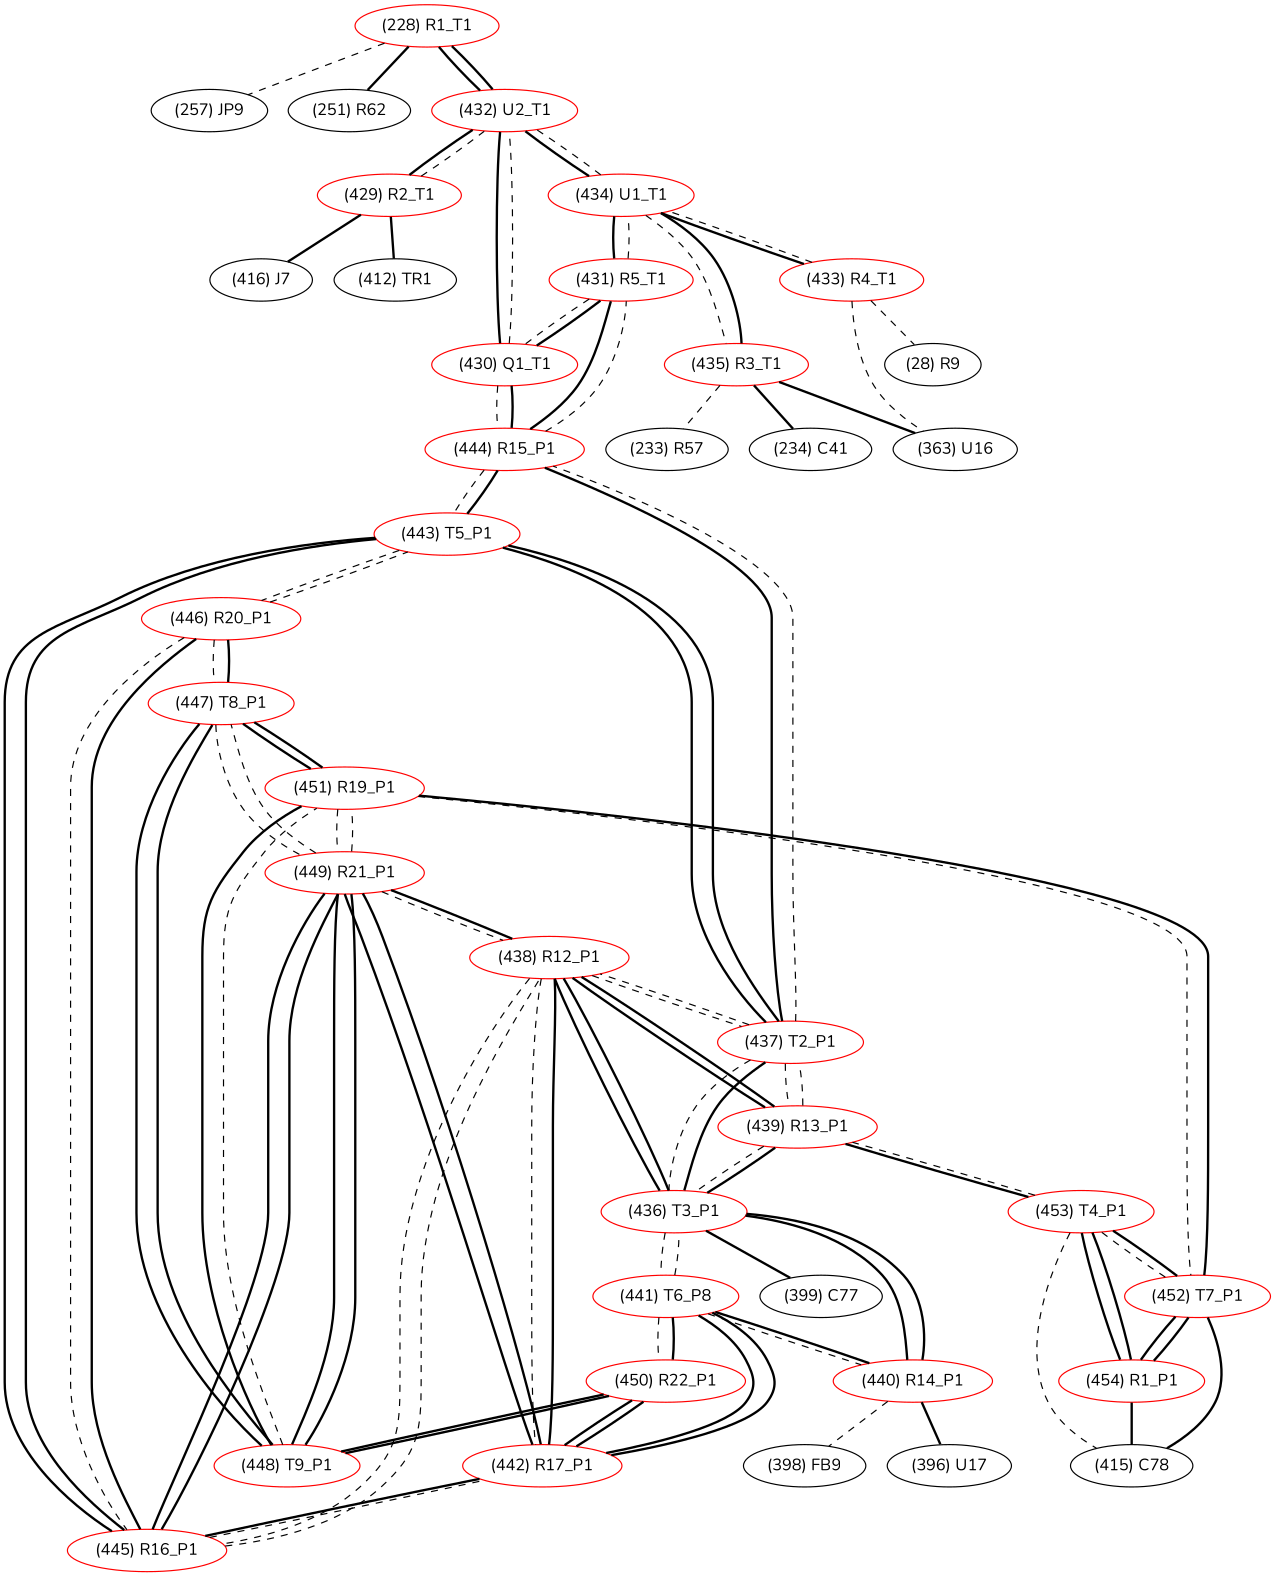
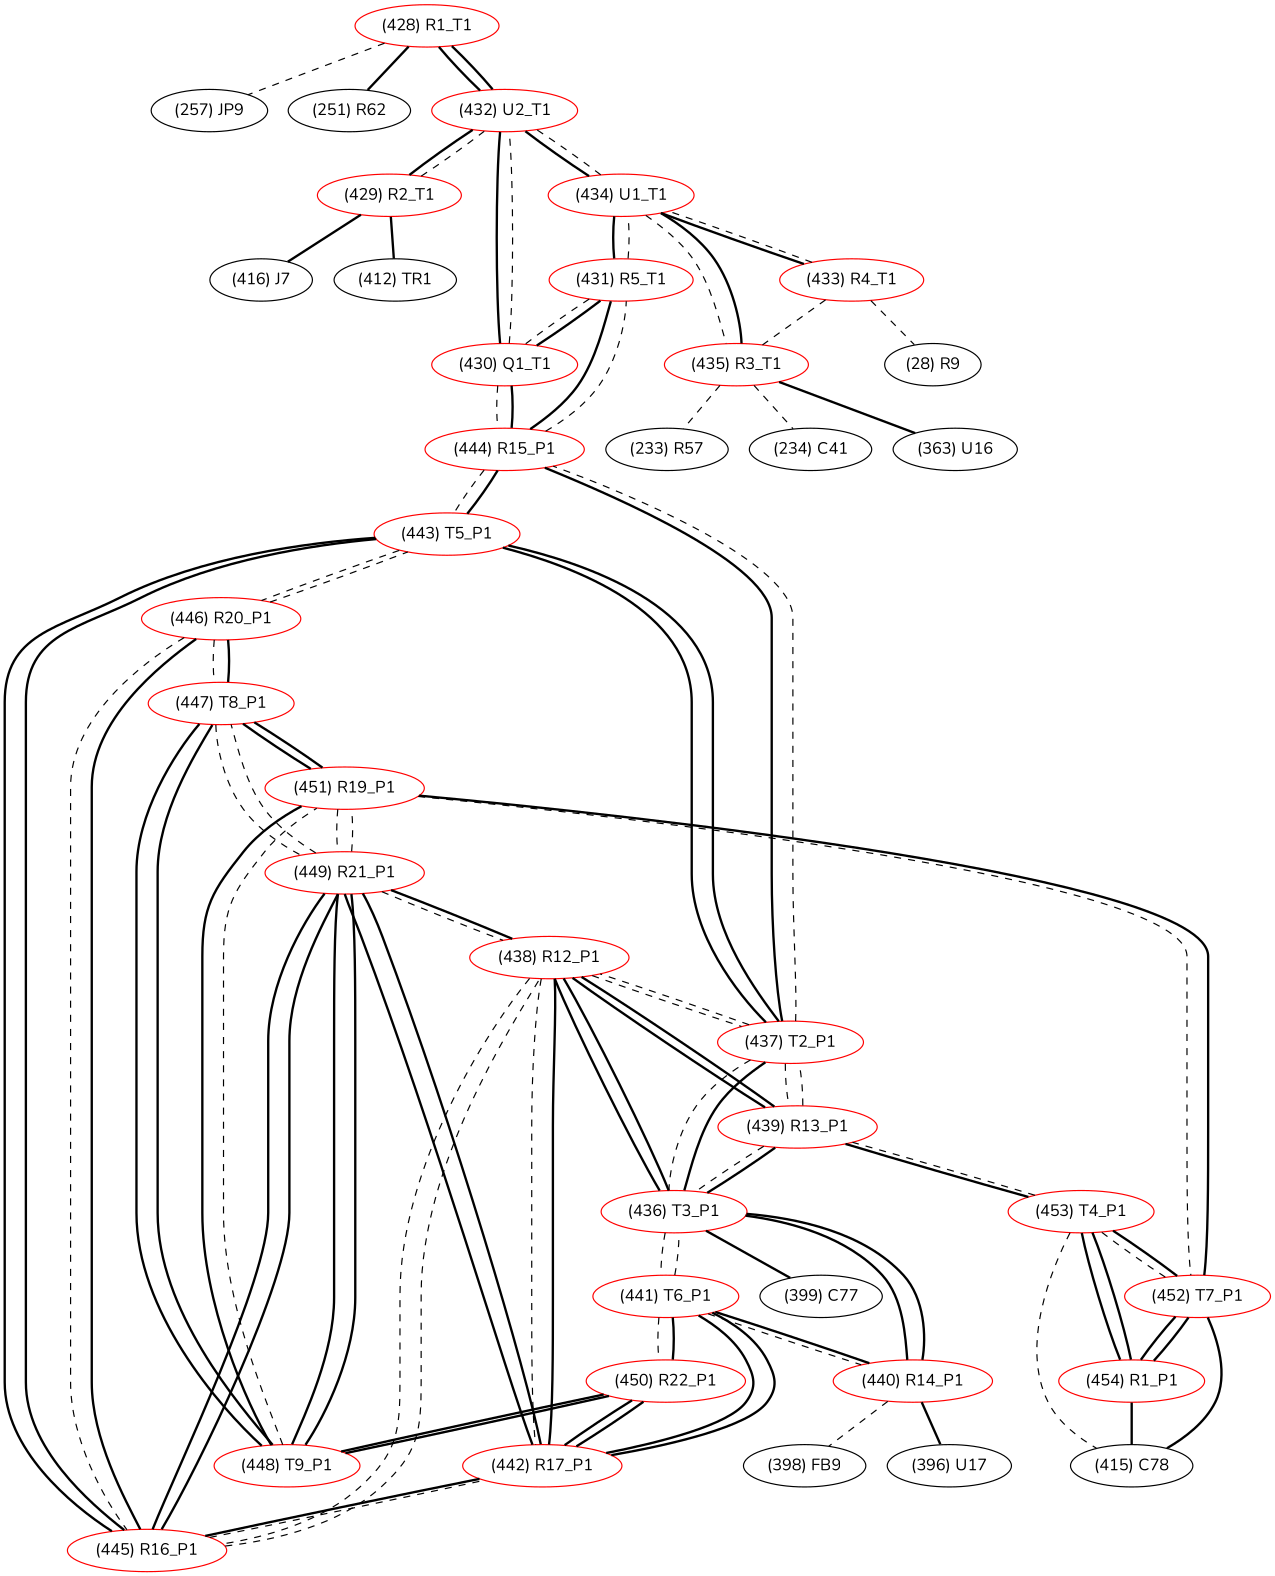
node "(228) R1_T1": label "(228) R1_T1" -> "(428) R1_T1"
edge "(433) R4_T1" -- "(363) U16": now "(433) R4_T1" -- "(435) R3_T1"
edge "(435) R3_T1" -- "(234) C41": style bold -> dashed
node "(441) T6_P8": label "(441) T6_P8" -> "(441) T6_P1"
